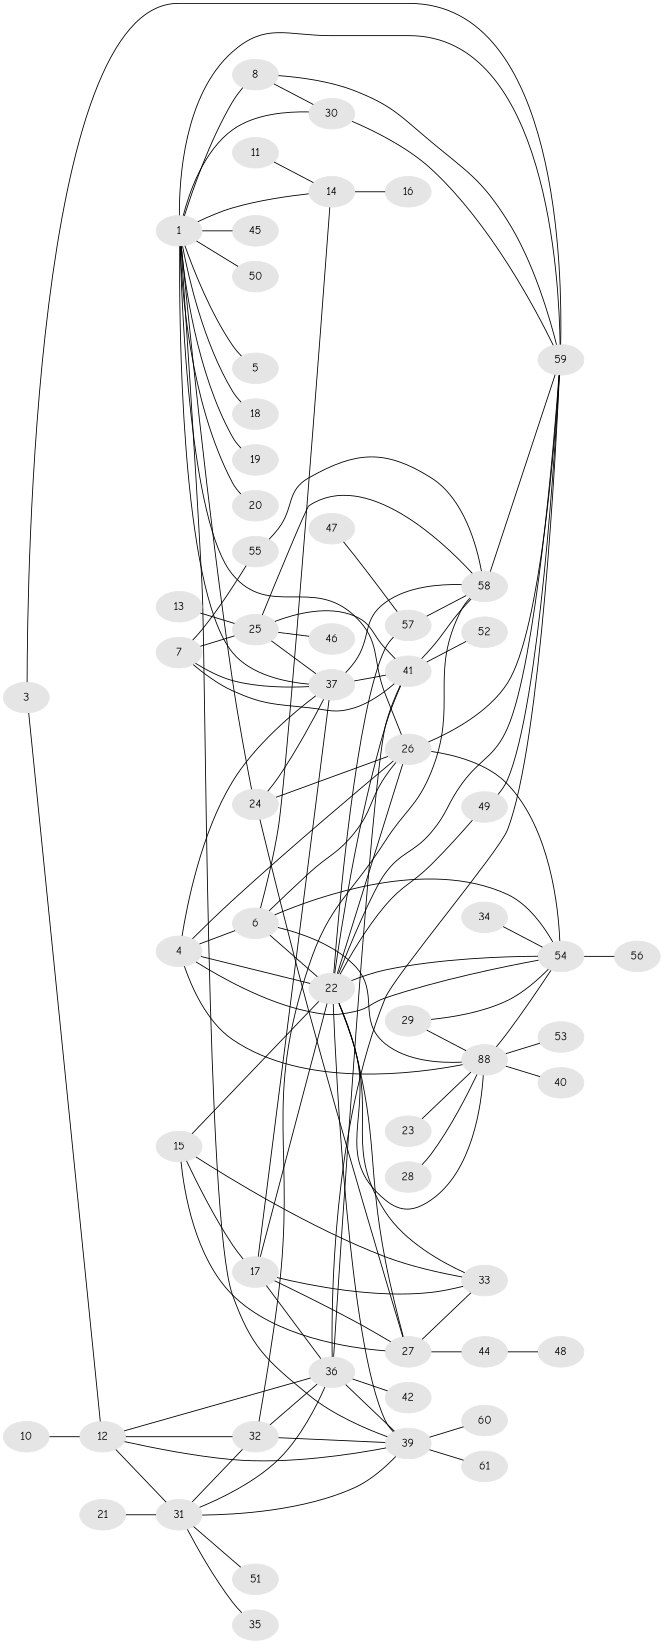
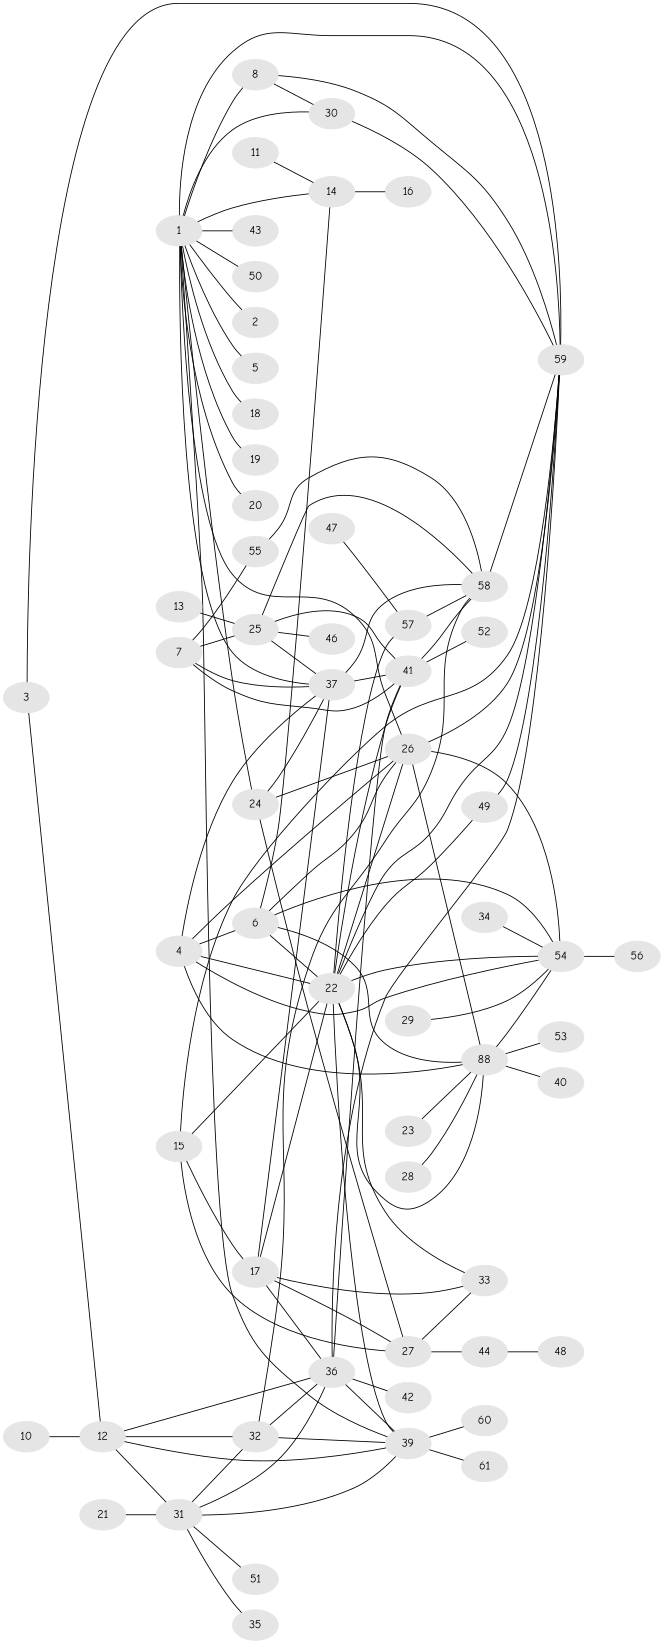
node "45": label "45" -> "43"
node "2": added
edge "29" -- "88": now "26" -- "88"
edge "22" -- "27": removed
edge "15" -- "33": now "15" -- "59"
